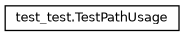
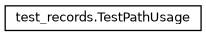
node "test_test.TestPathUsage": label "test_test.TestPathUsage" -> "test_records.TestPathUsage"
